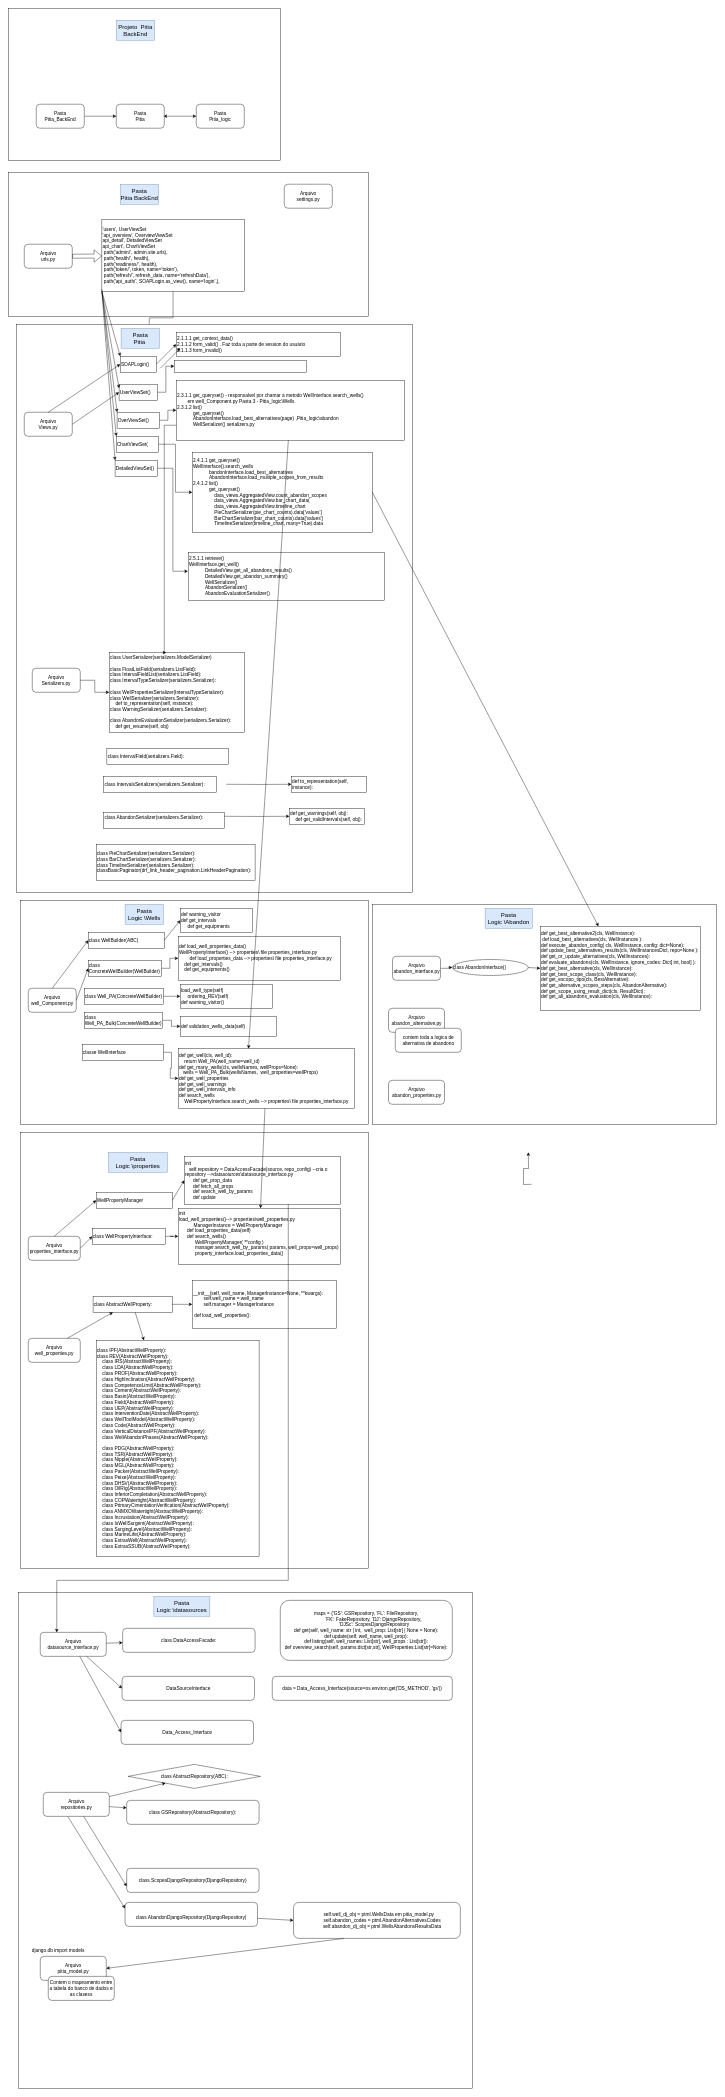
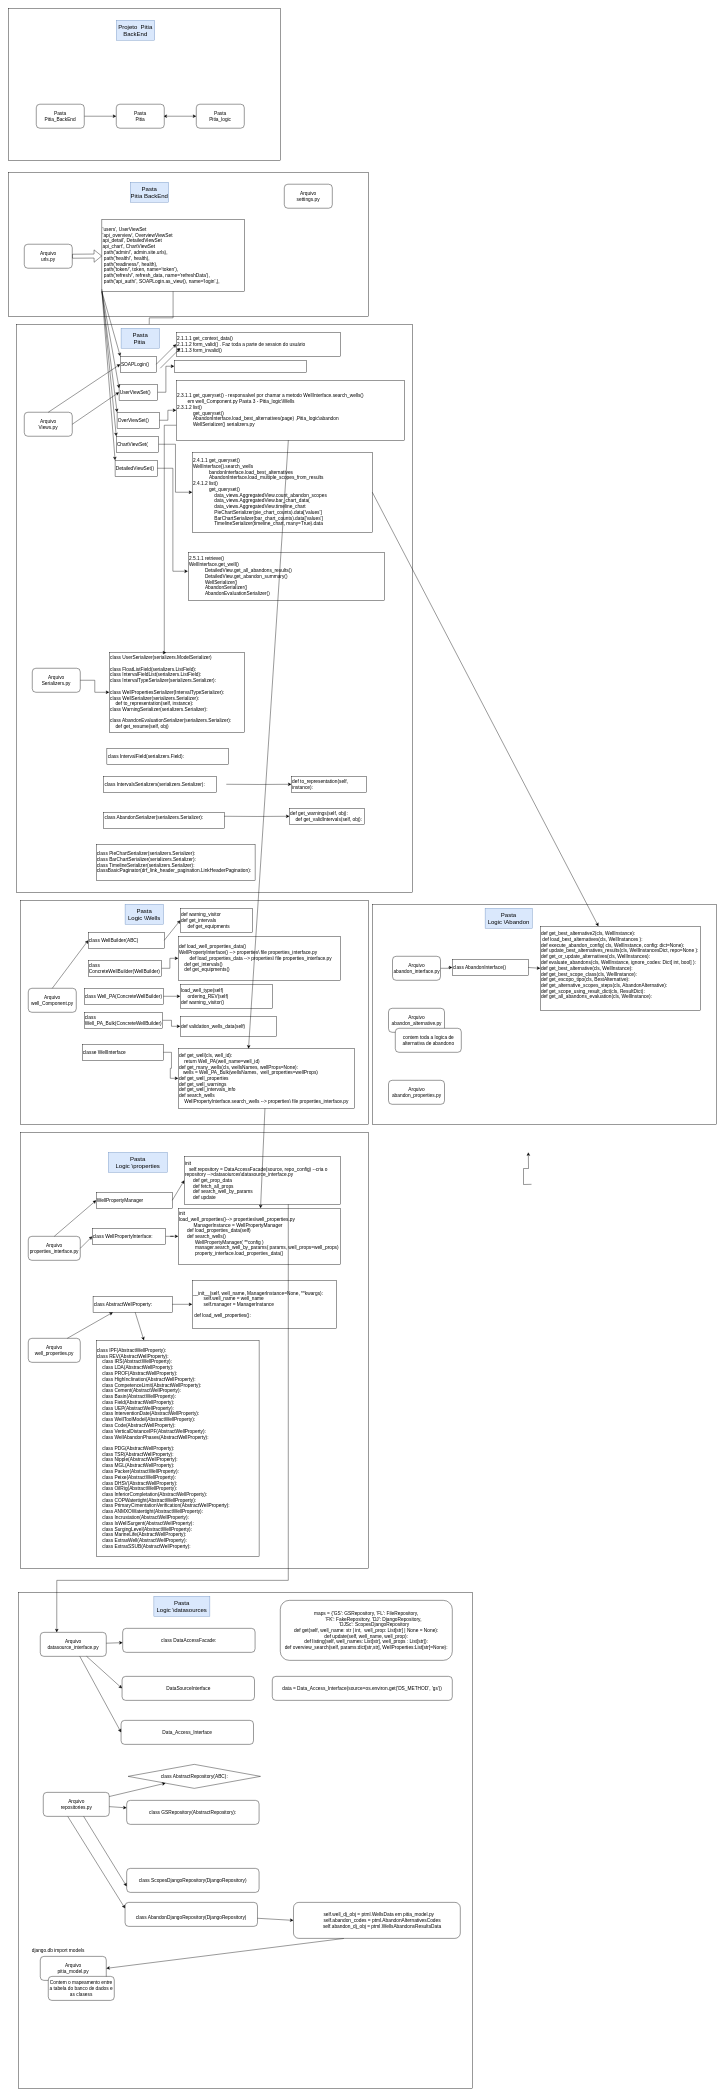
node "Pasta Pitia BackEnd": moved (139, 194) -> (149, 192)
node "class AbandonInterface()": shape ellipse -> rectangle
edge "Arquivo well_Component.py" -> "class ConcreteWellBuilder(WellBuilder)": removed
